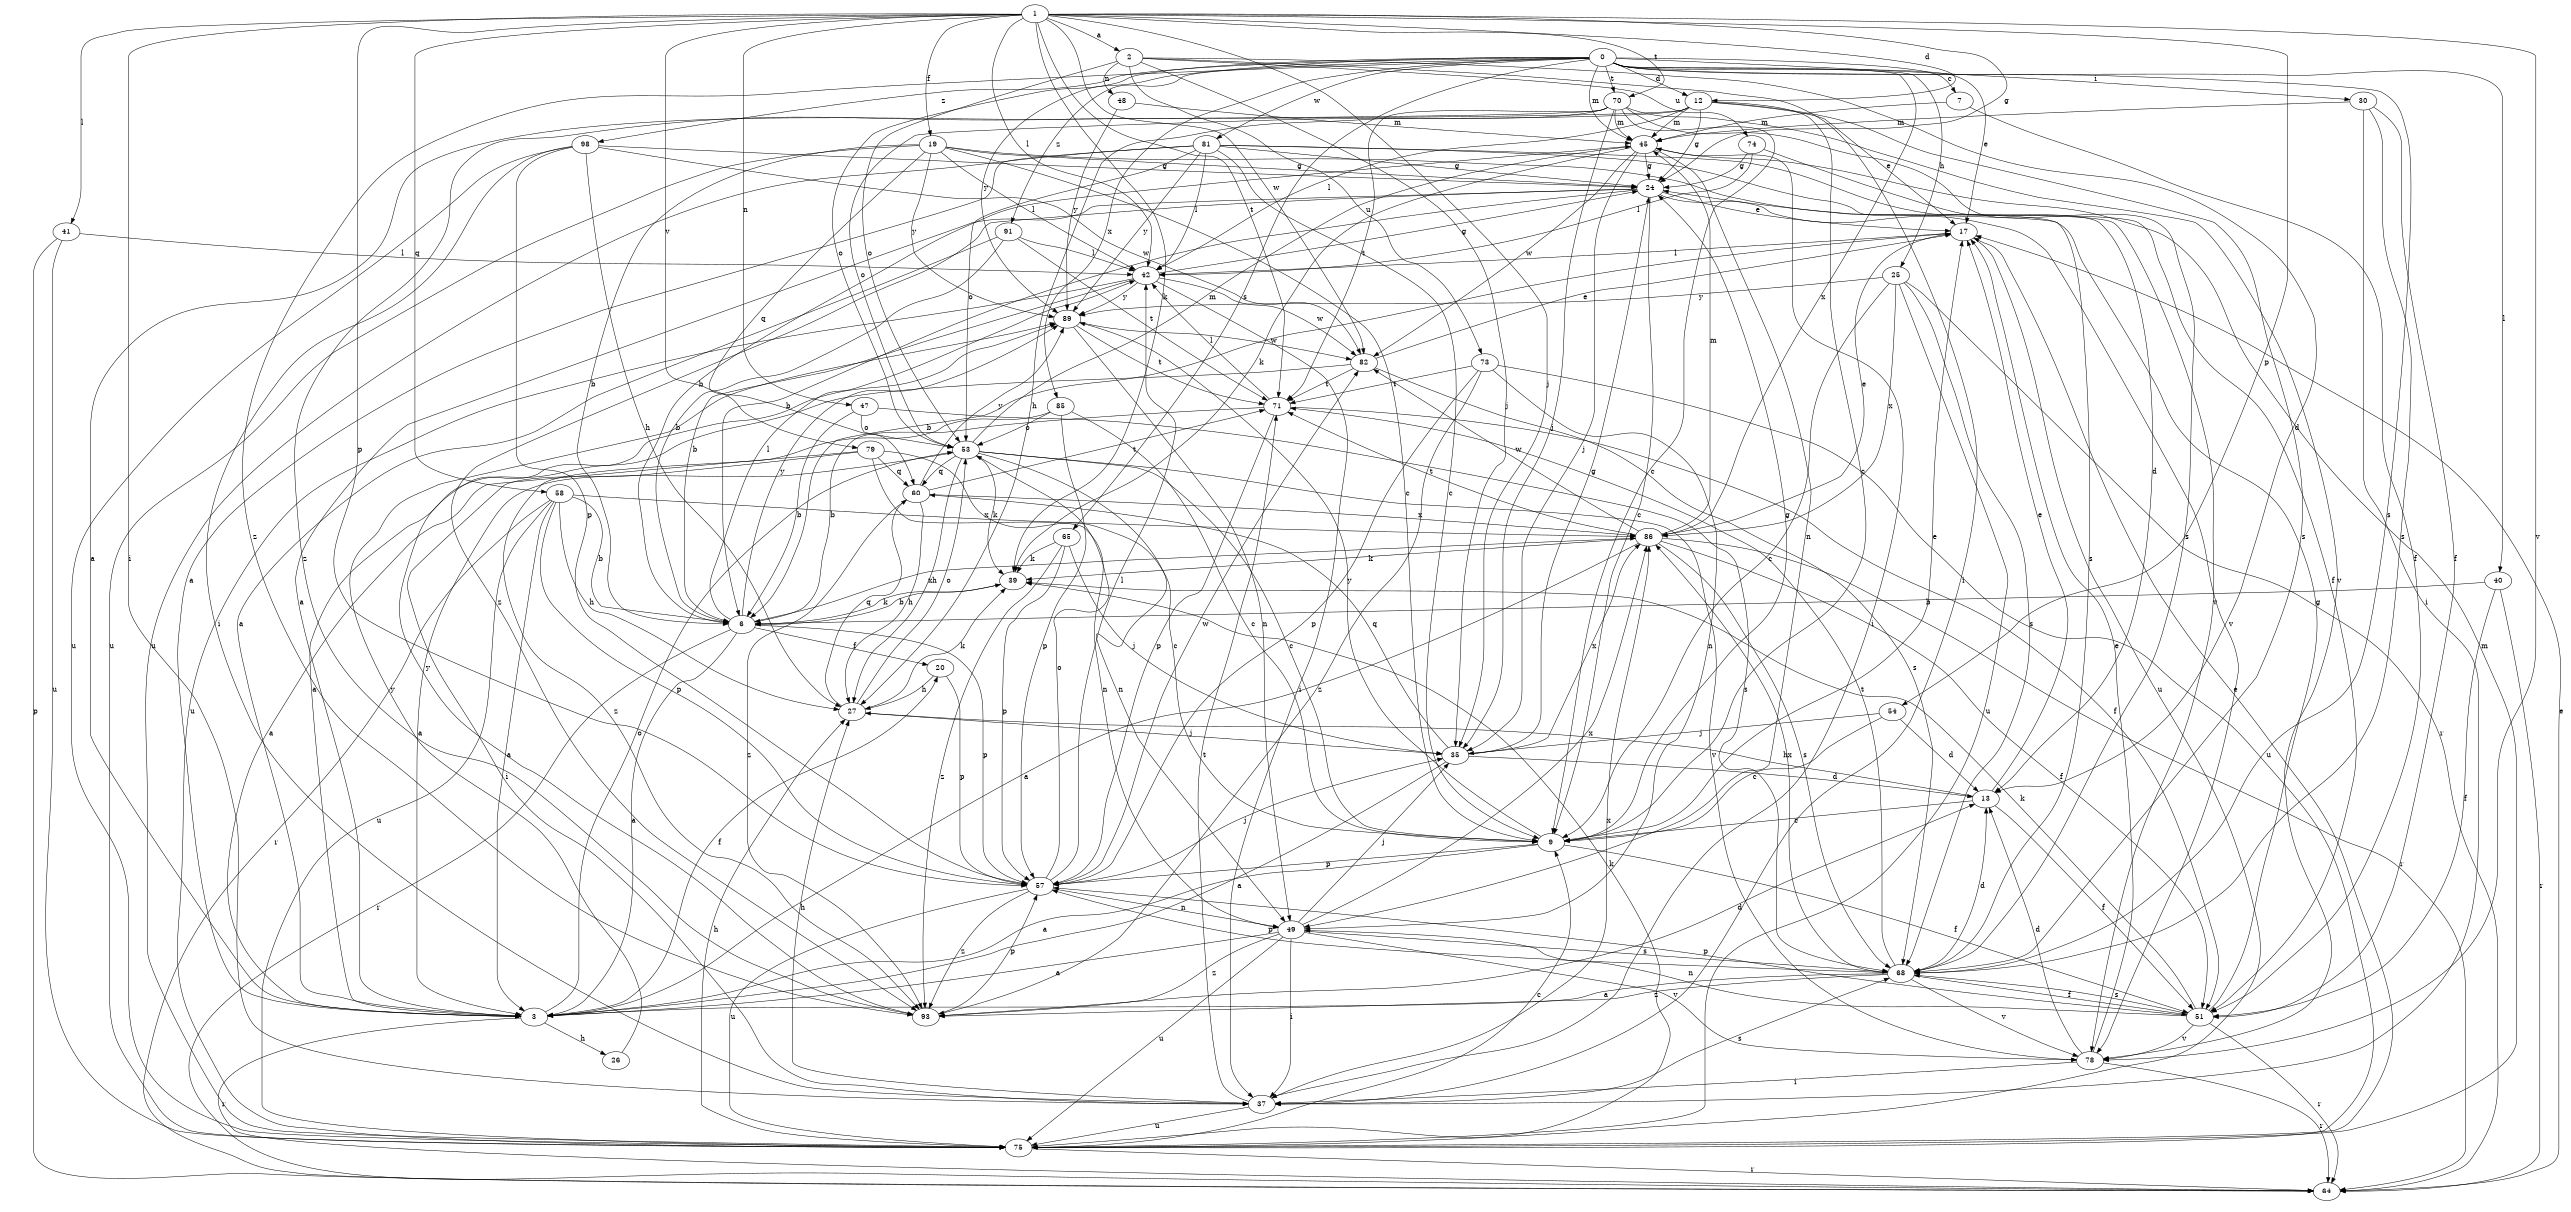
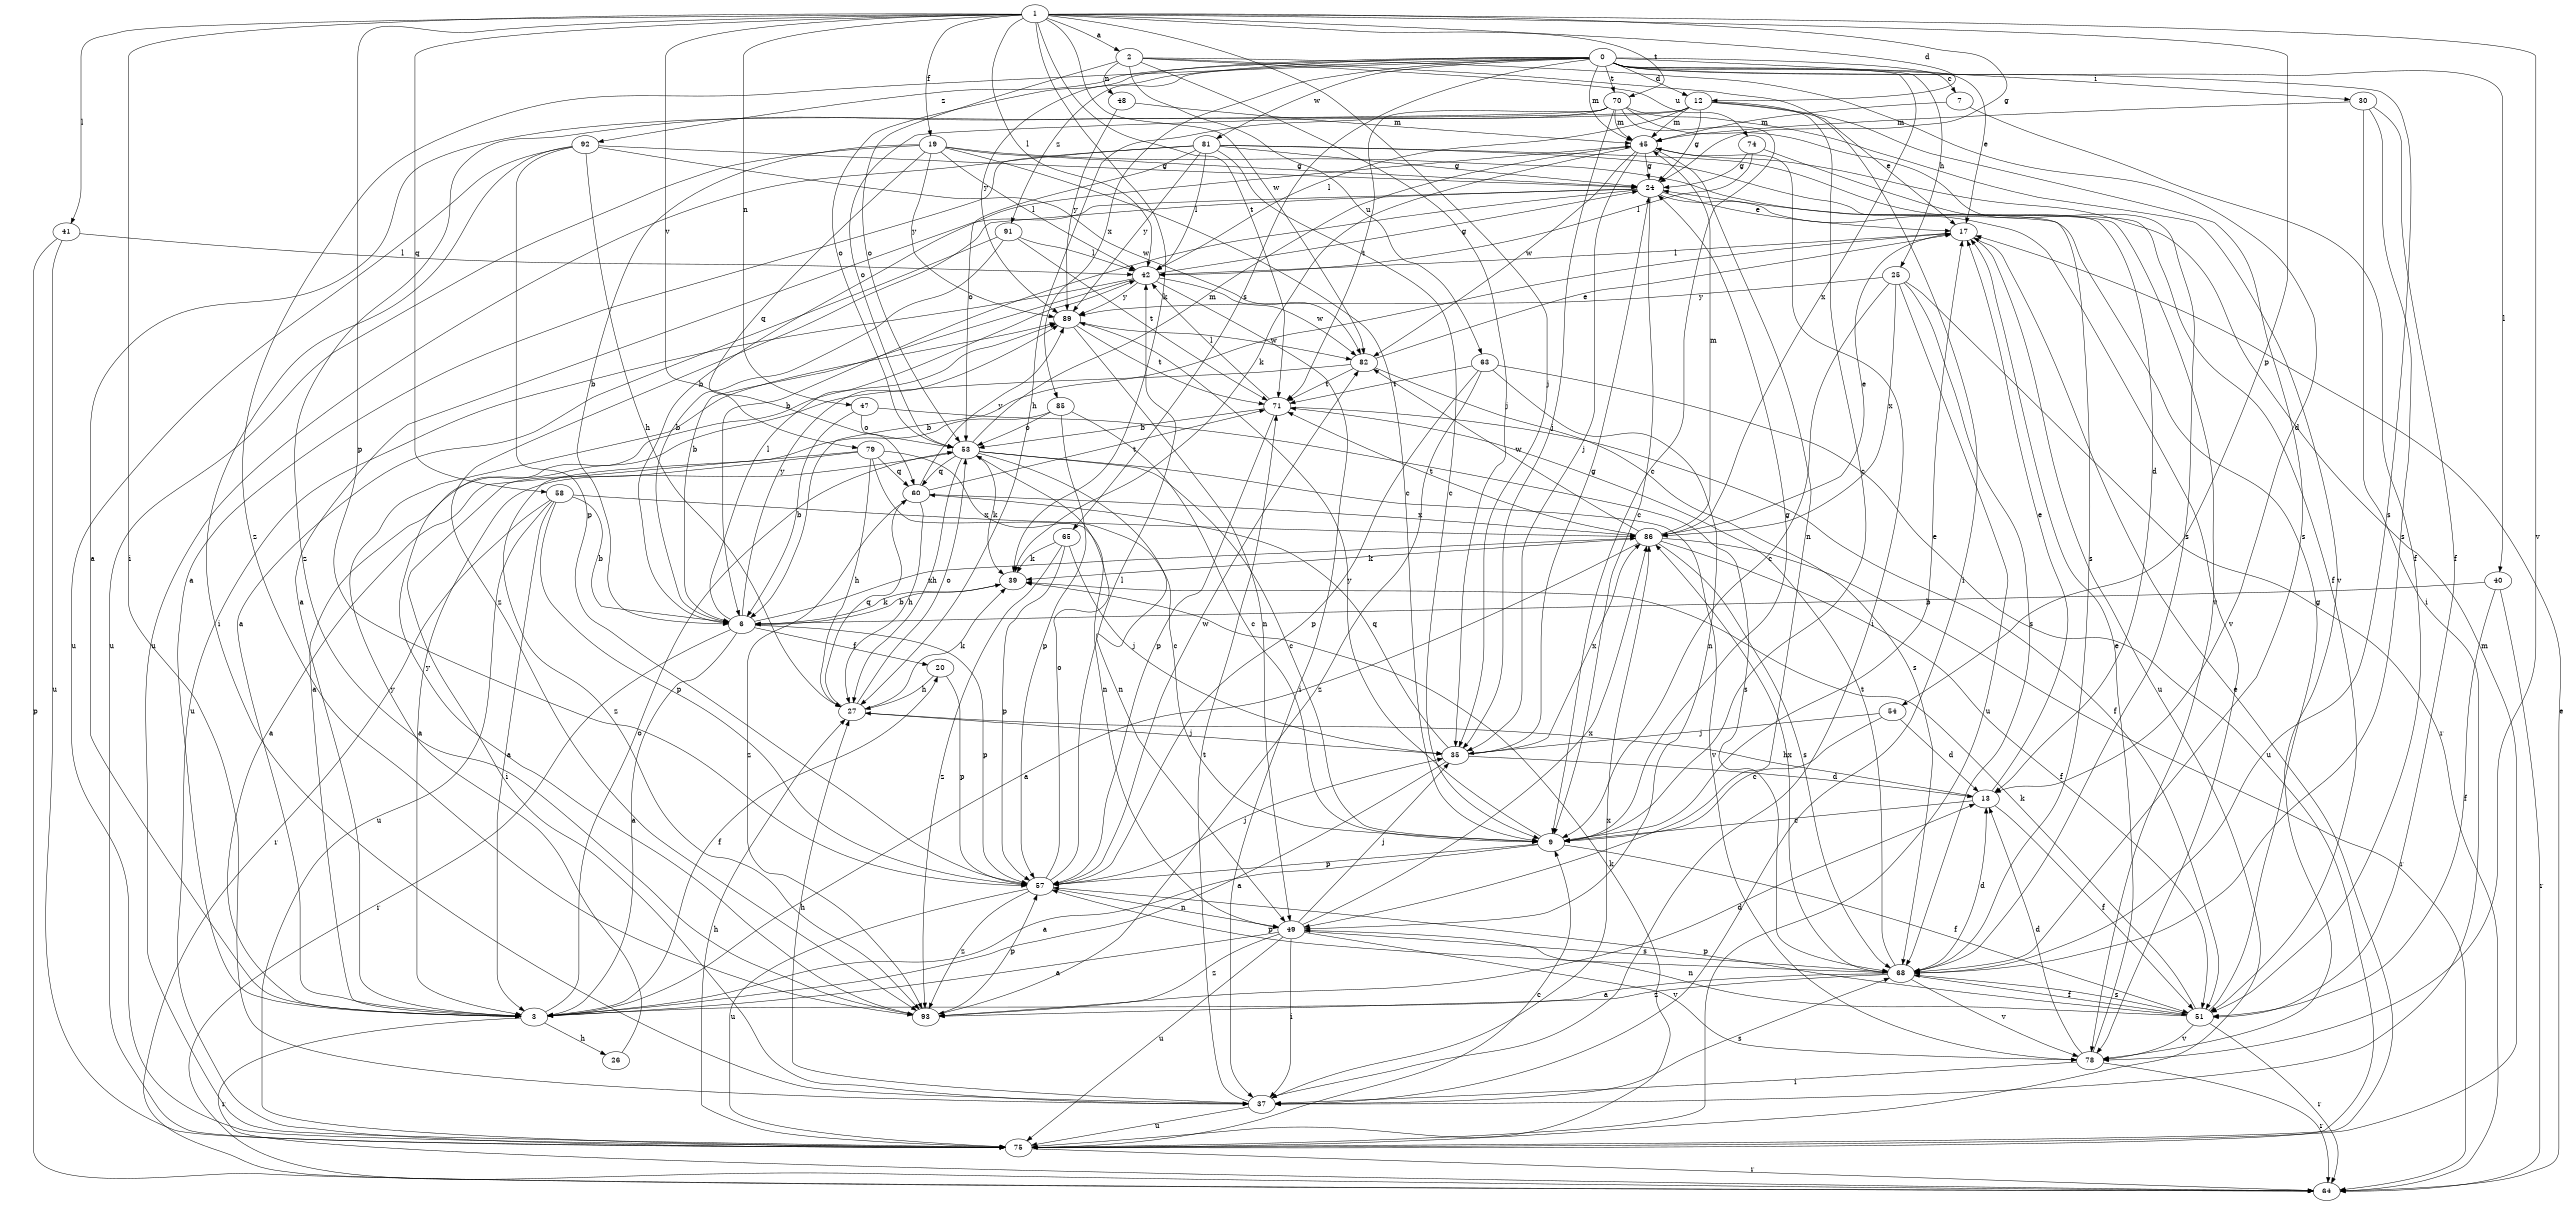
node "98": label "98" -> "92"
node "73": label "73" -> "63"
edge "71" -> "6": now "71" -> "53"
edge "58" -> "27": now "79" -> "27"
